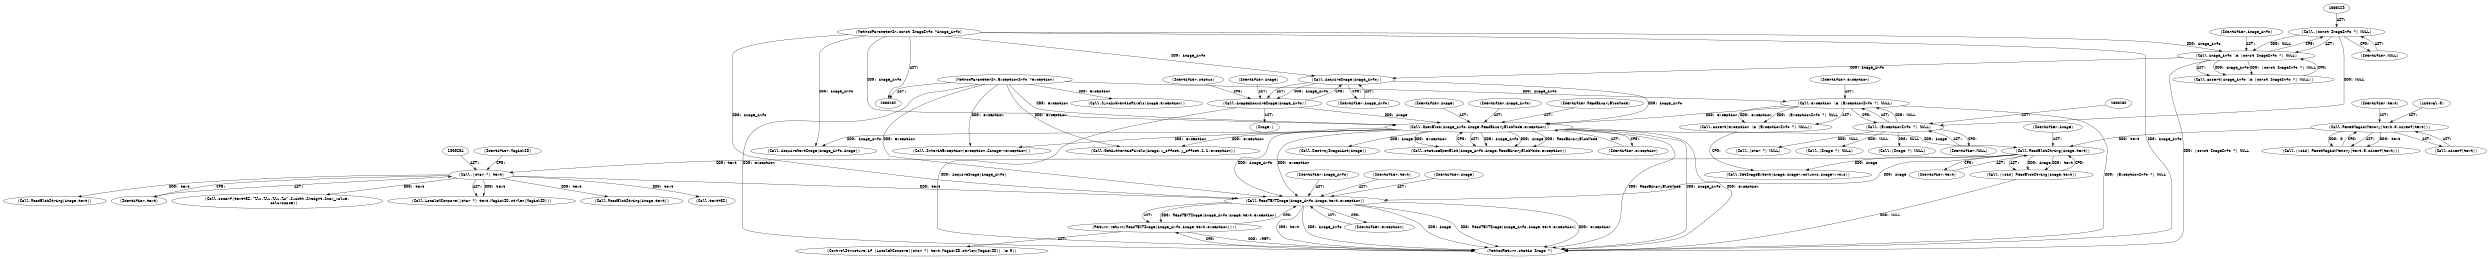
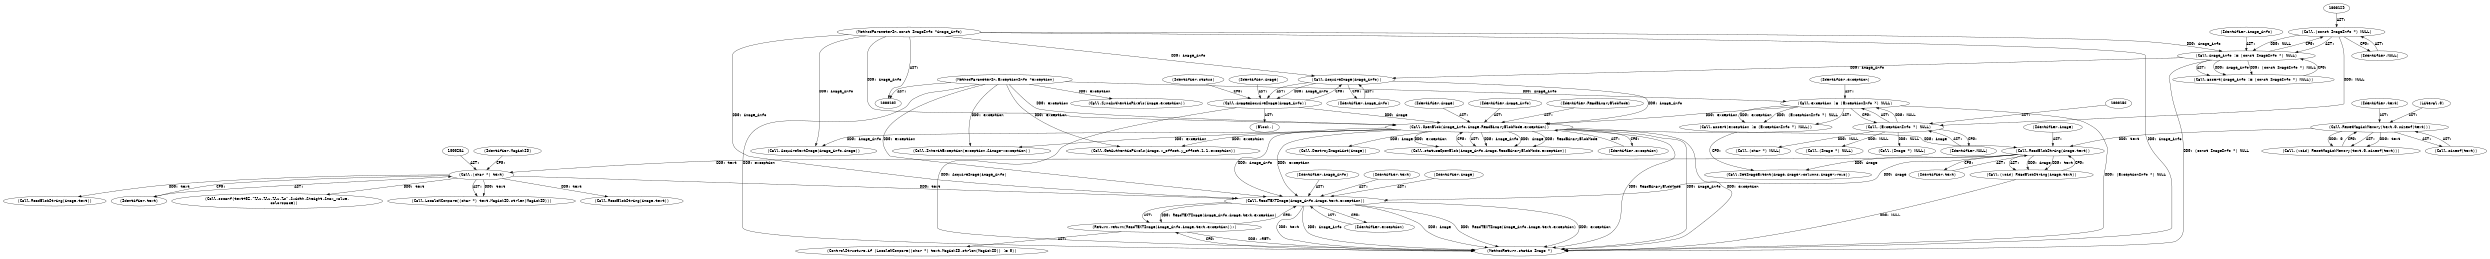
node "(Image,)": label "(Image,)" -> "(Block,)"
node "(Call,text+32)": removed
